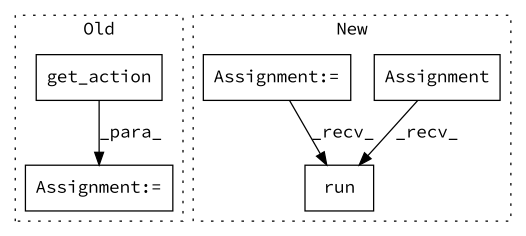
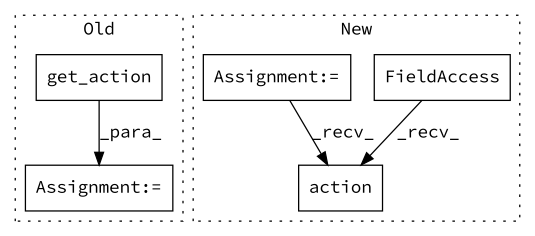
node "Assignment": label "Assignment" -> "FieldAccess"
node "run": label "run" -> "action"
